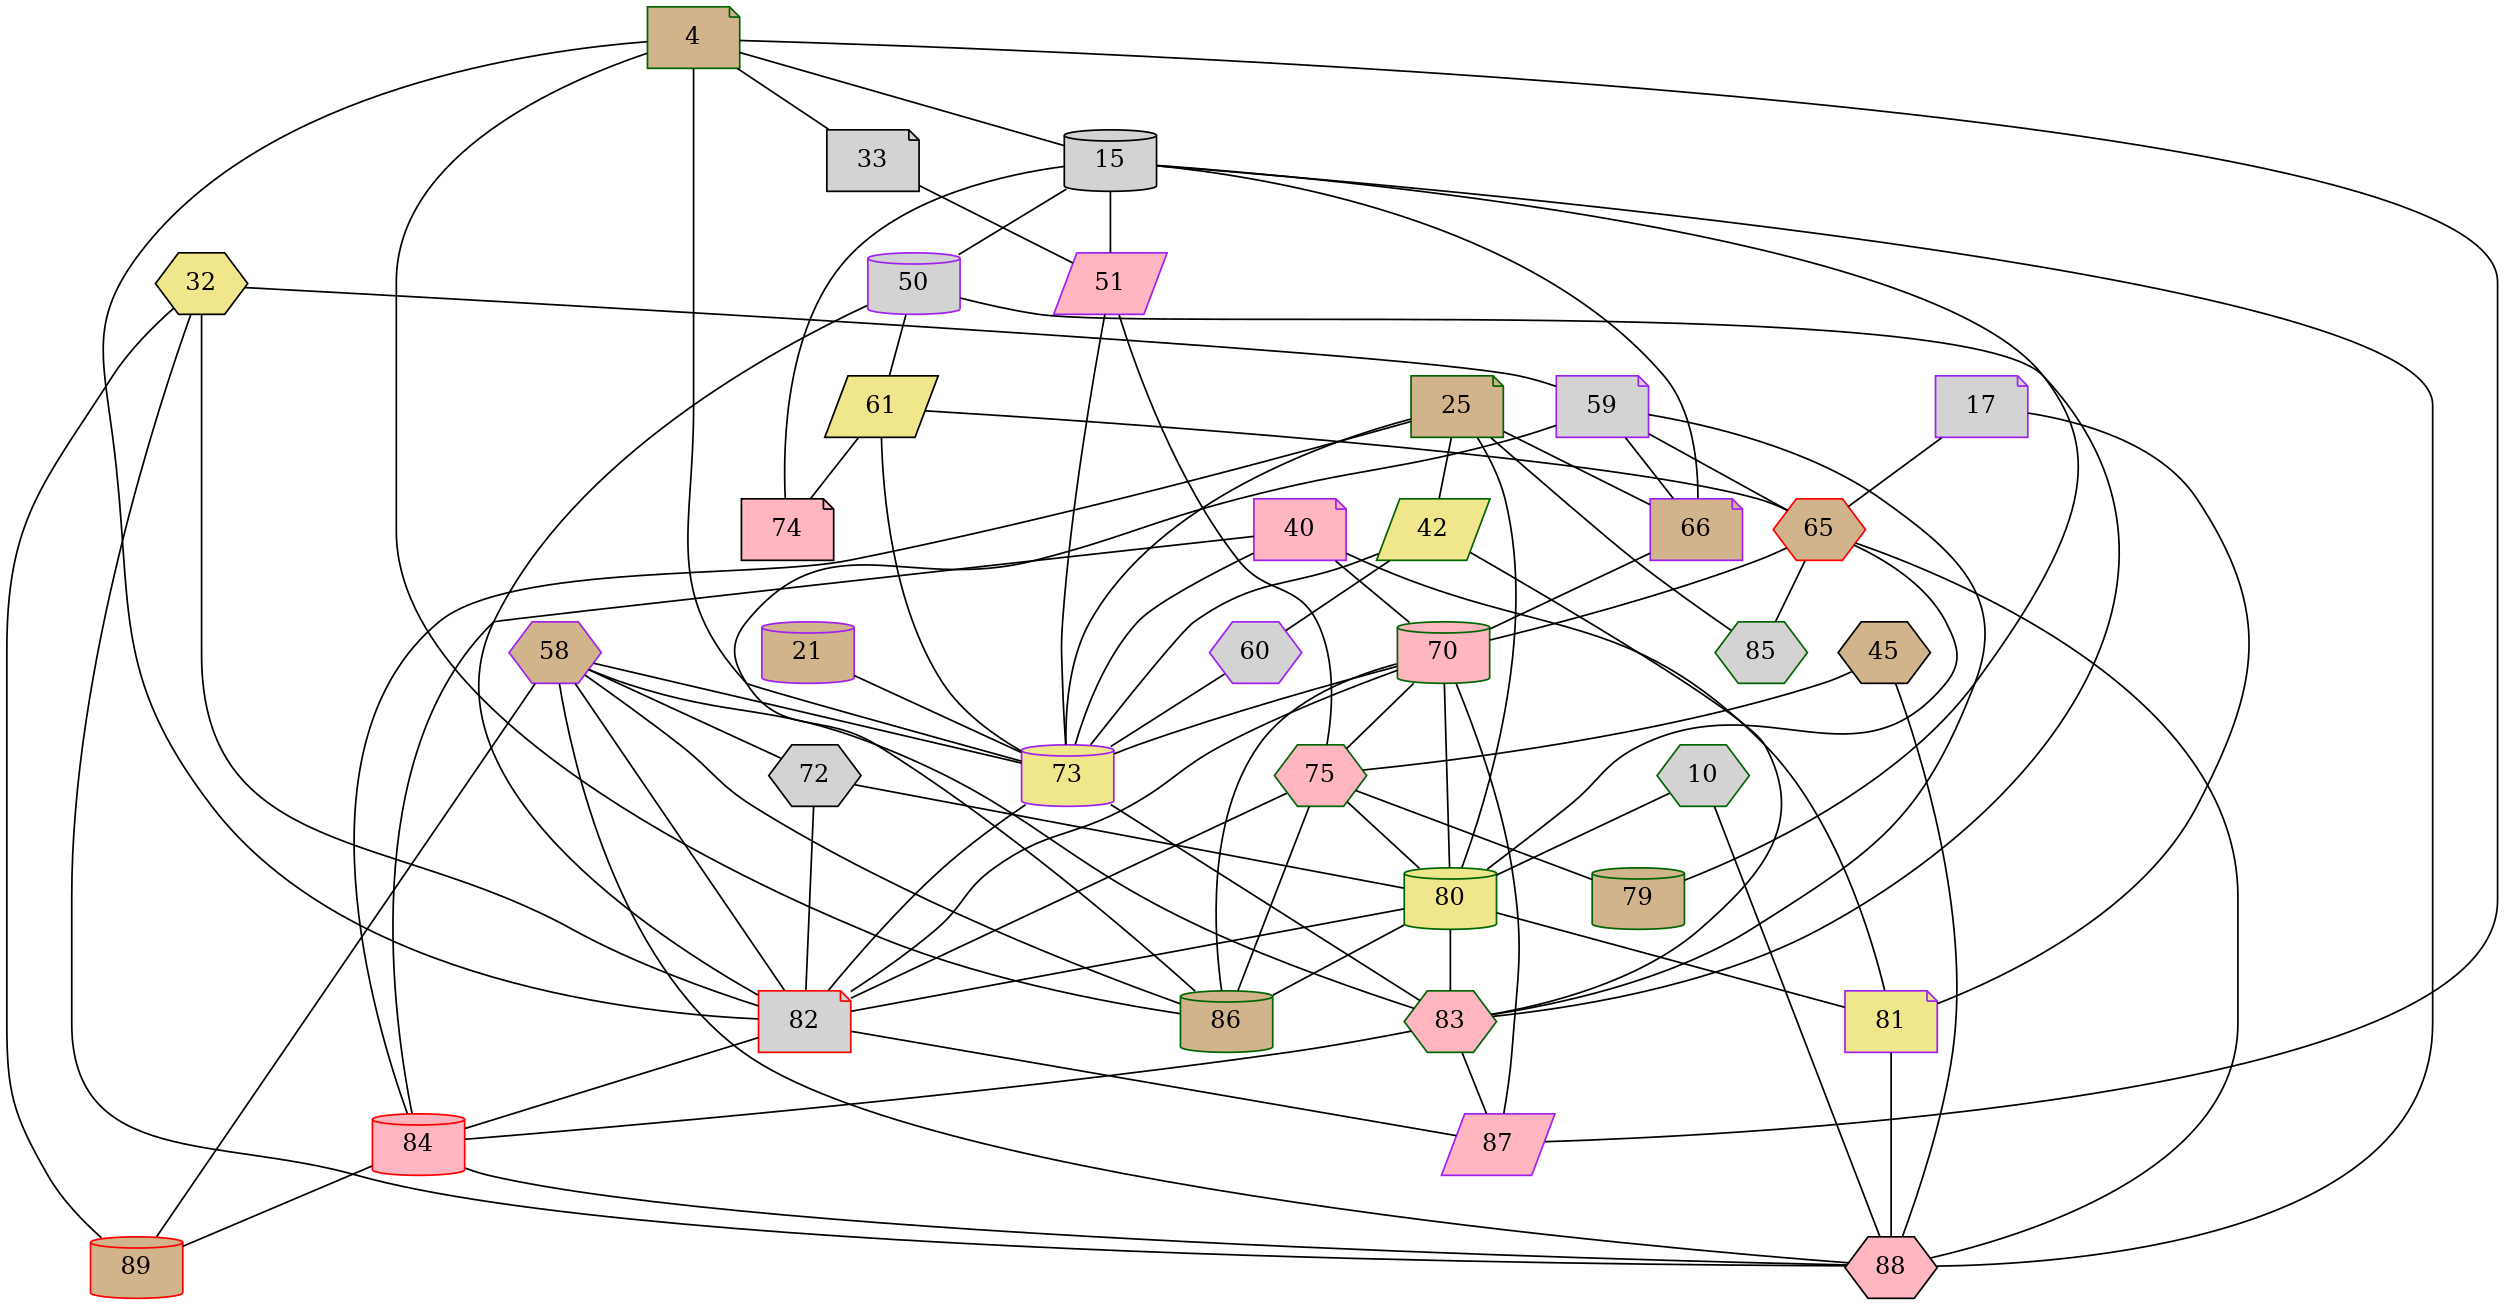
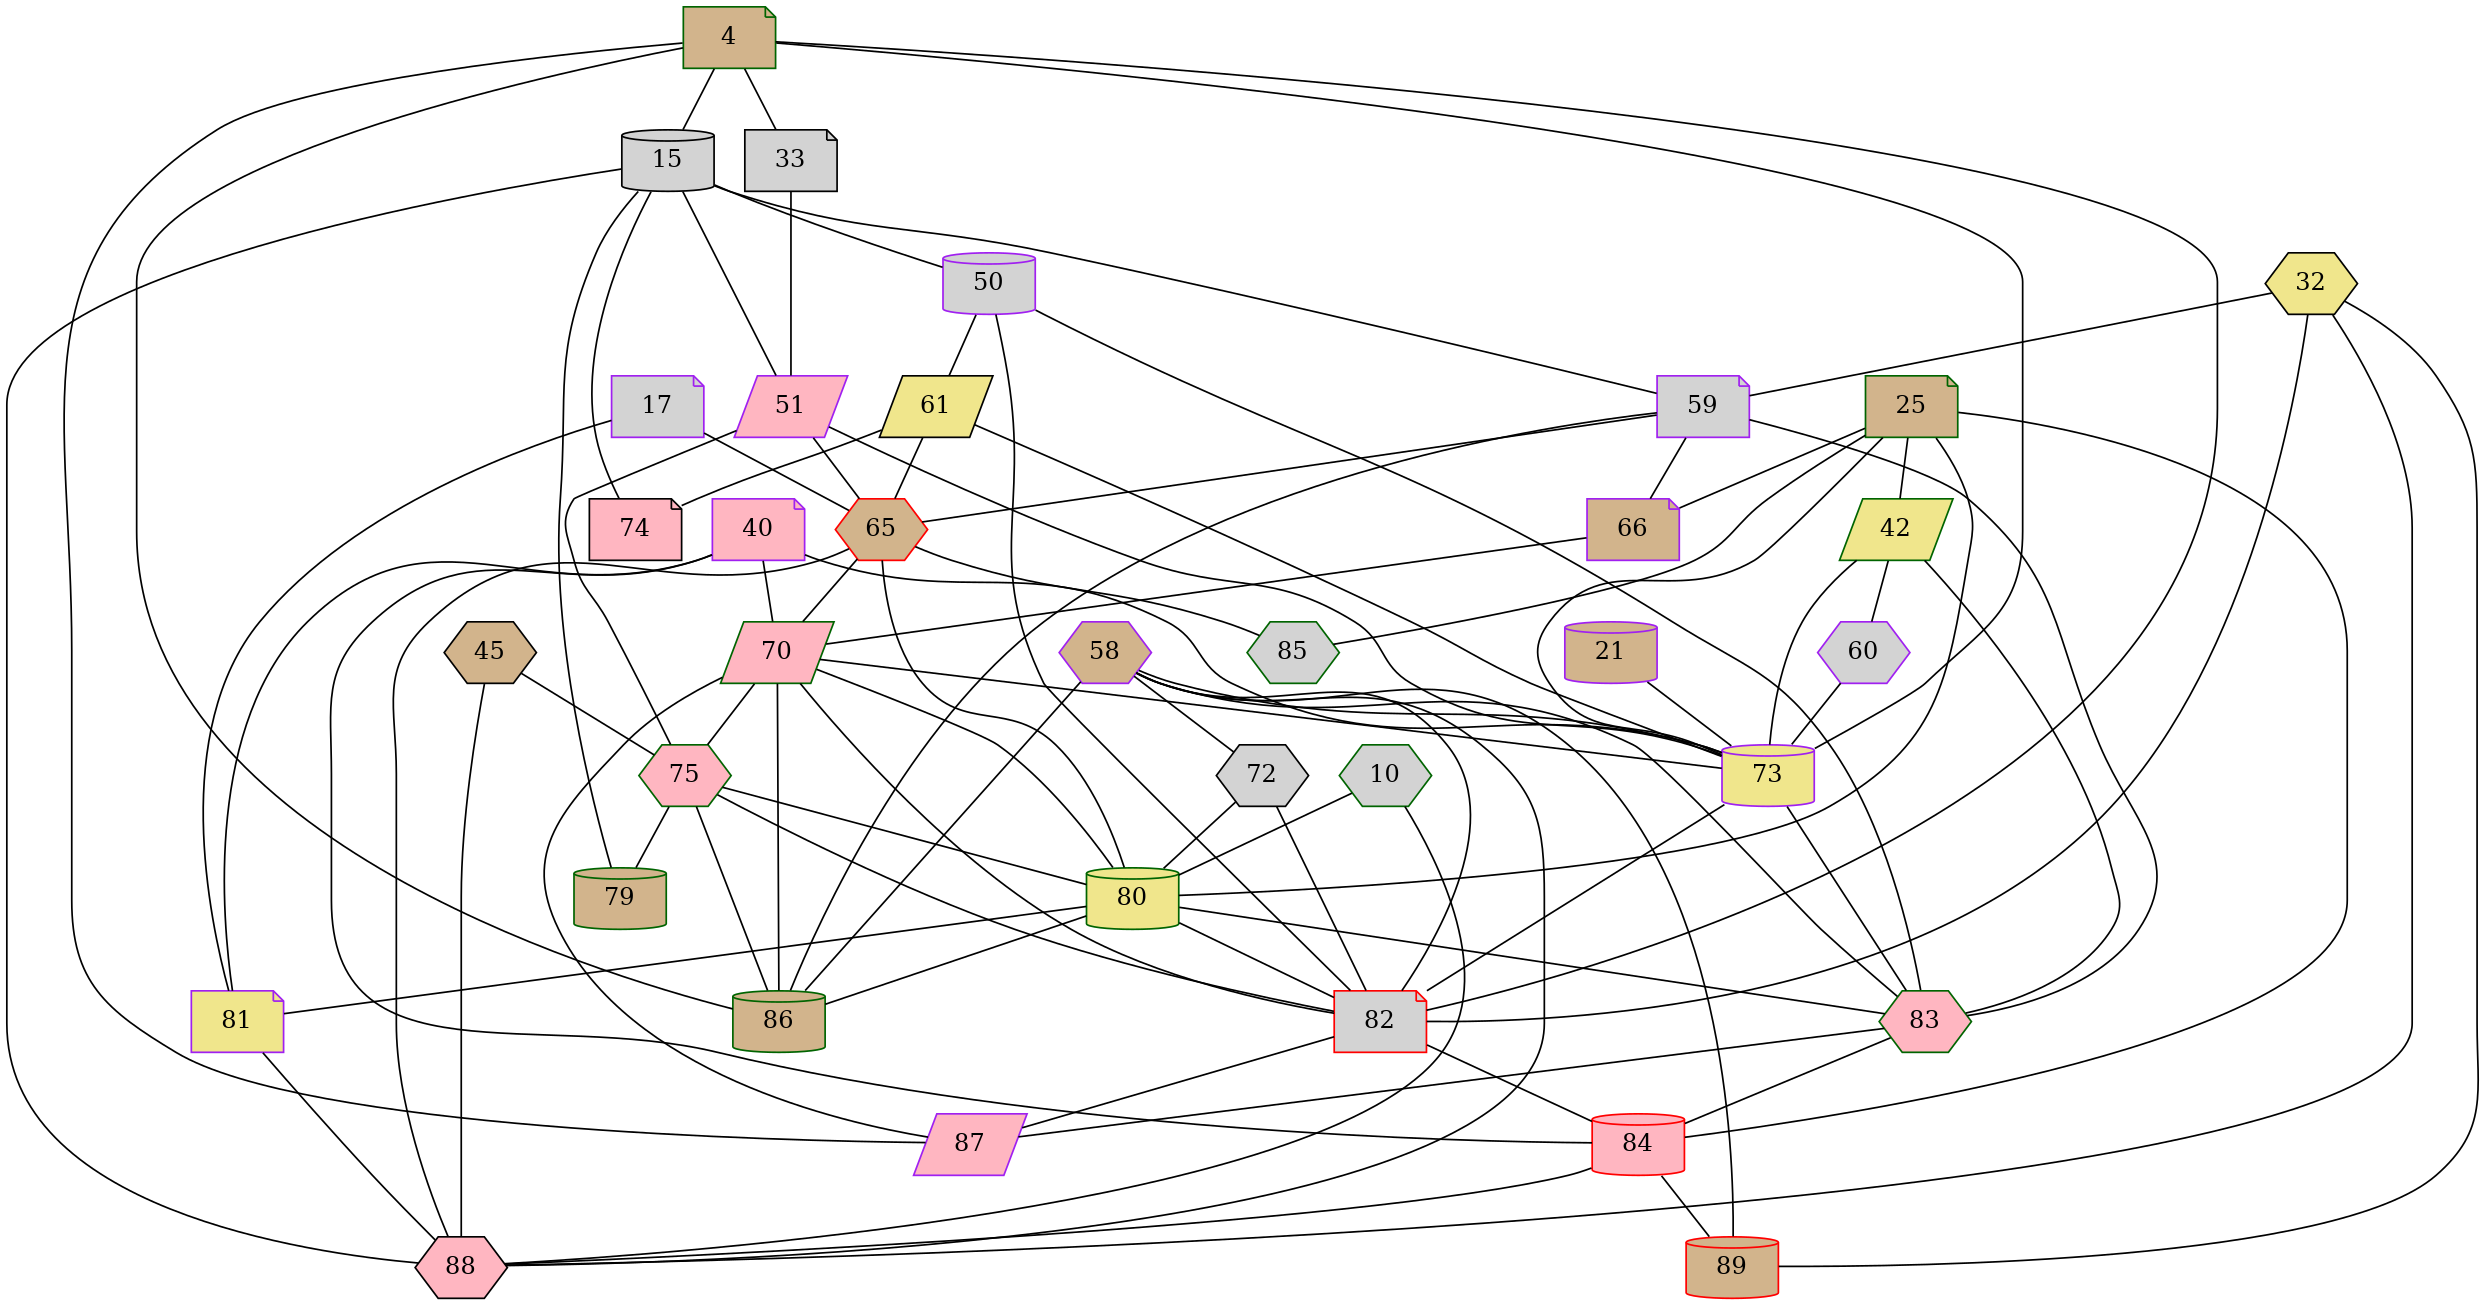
edge "15" -- "66": now "15" -- "59"
edge "51" -- "65": added
node "70": shape cylinder -> parallelogram
